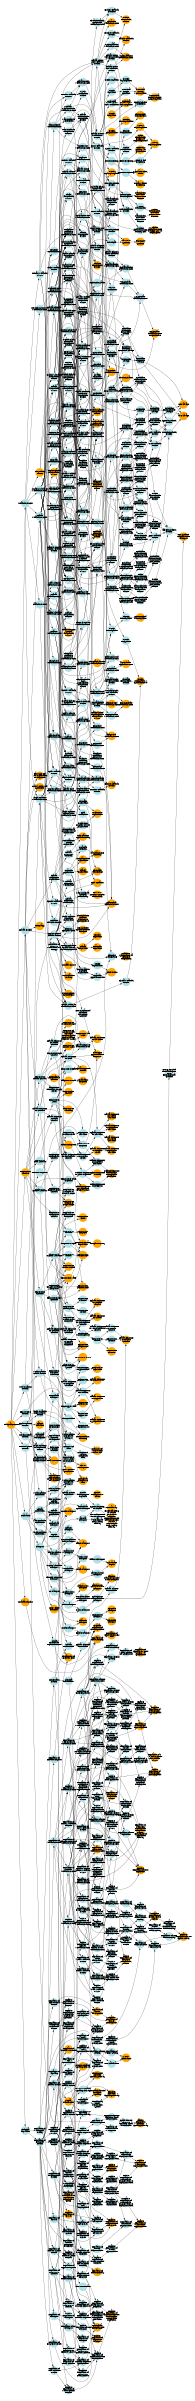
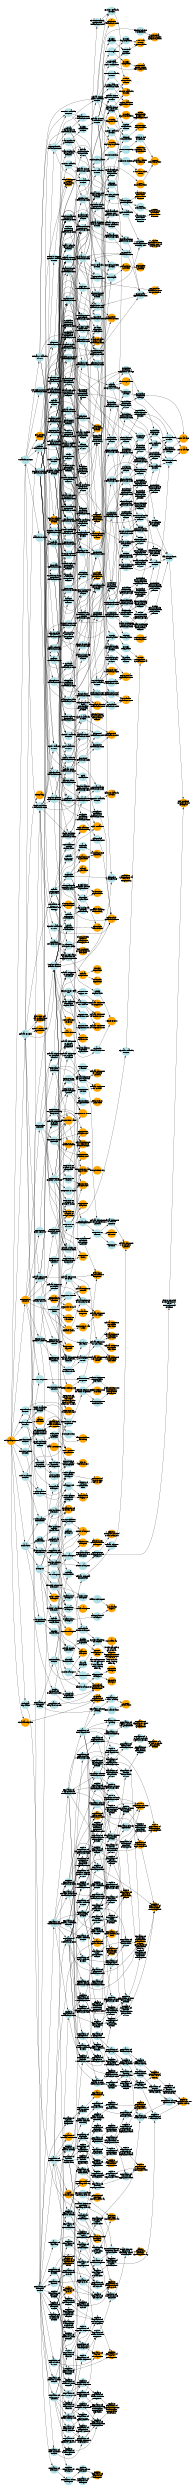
node "Proline Metabolic Branched": label "Proline Metabolic Branched" -> "Proline Metabolic Process"
edge "Protein Acylation" -> "Protein Acetylation": added
edge "Cellular Biosynthetic Process" -> "Organic Acid Biosynthetic Process": removed
